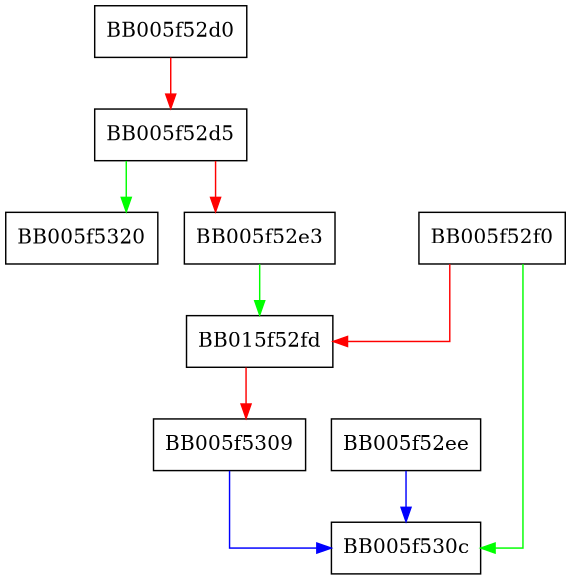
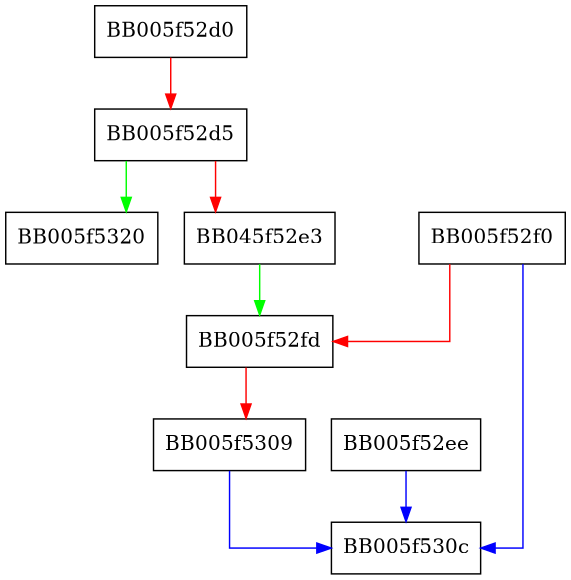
node "BB005f52e3": label "BB005f52e3" -> "BB045f52e3"
node "BB015f52fd": label "BB015f52fd" -> "BB005f52fd"
edge "BB005f52f0" -> "BB005f530c": color green -> blue
